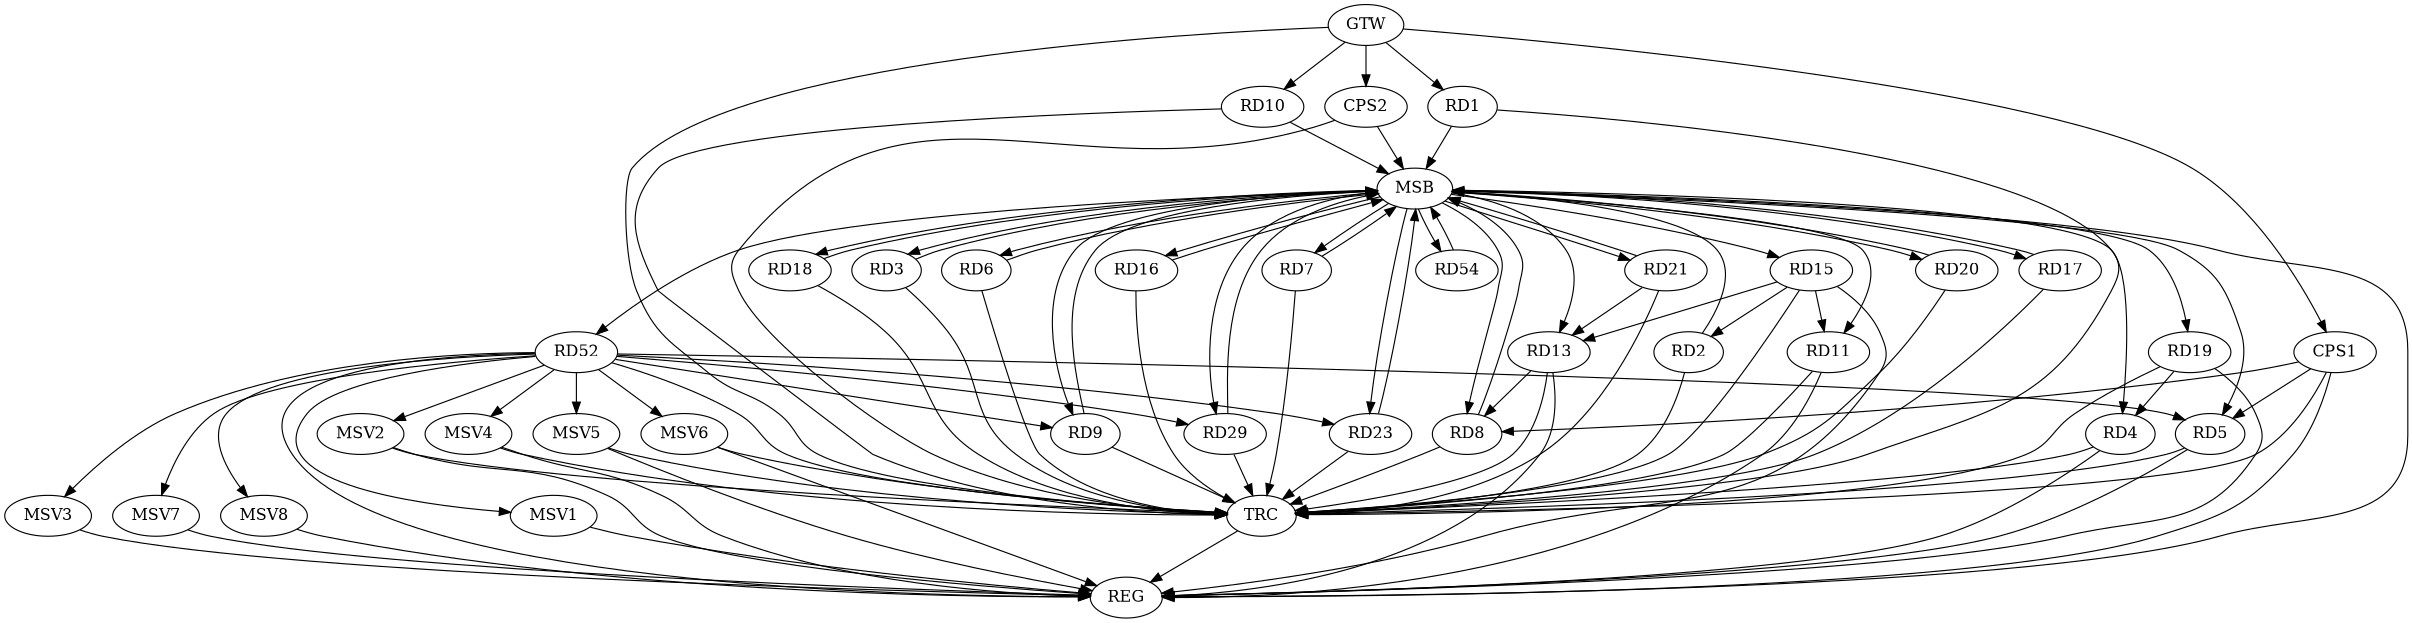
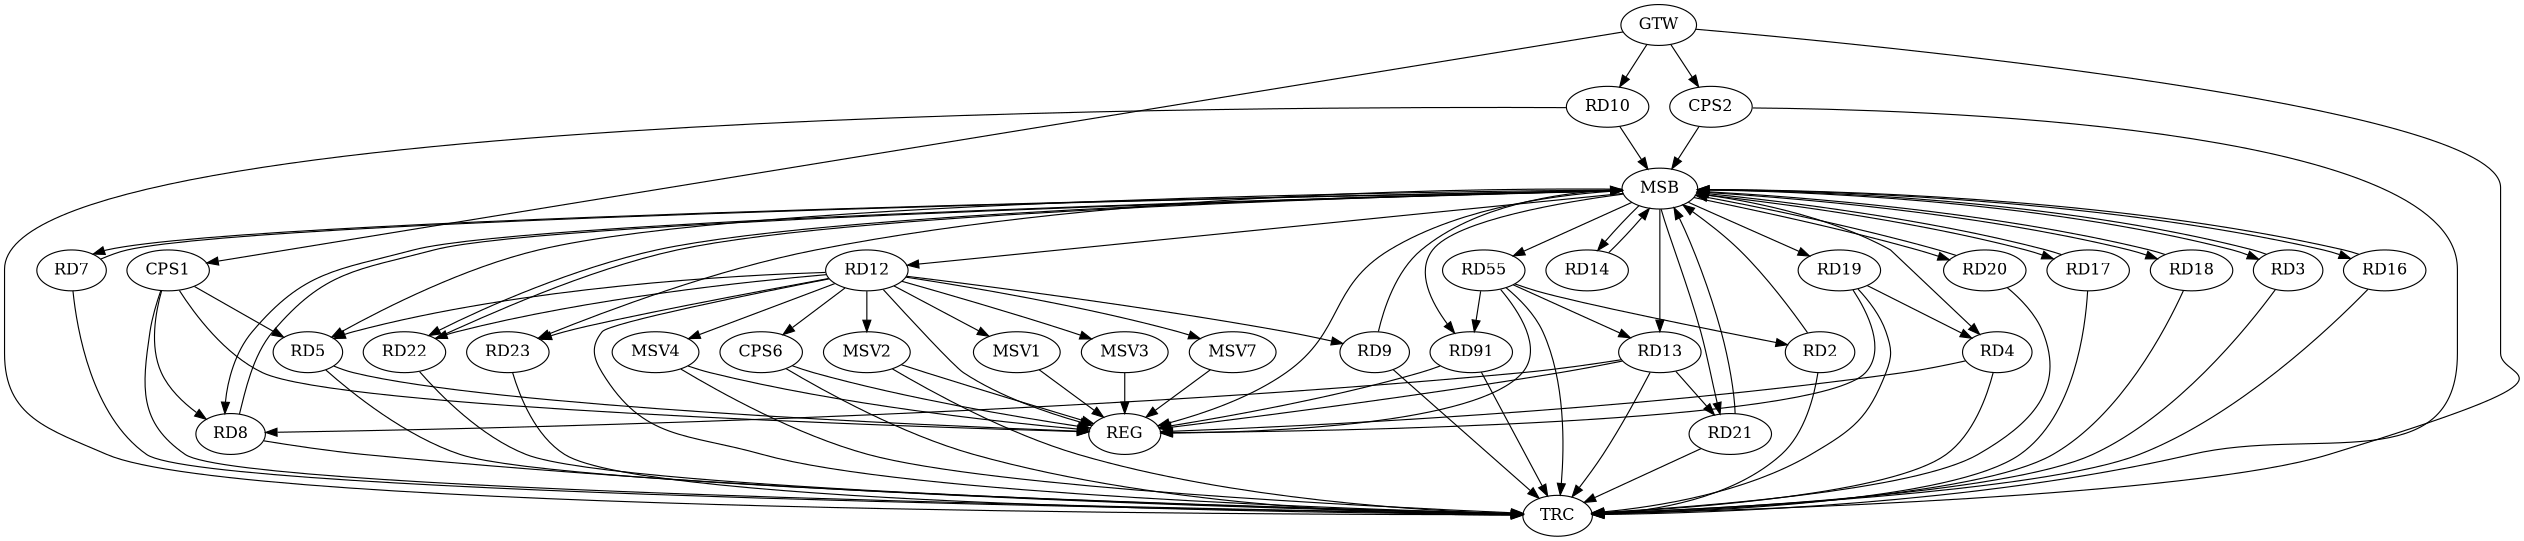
node "RD1": removed
edge "MSB" -> "RD9": removed
node "RD6": removed
node "RD54": label "RD54" -> "RD14"
node "RD15": label "RD15" -> "RD55"
edge "RD21" -> "RD13": reversed
edge "RD23" -> "MSB": removed
node "RD52": label "RD52" -> "RD12"
node "RD11": label "RD11" -> "RD91"
node "MSV5": removed
node "MSV6": label "MSV6" -> "CPS6"
node "RD29": label "RD29" -> "RD22"
node "MSV8": removed
edge "TRC" -> "REG": removed
